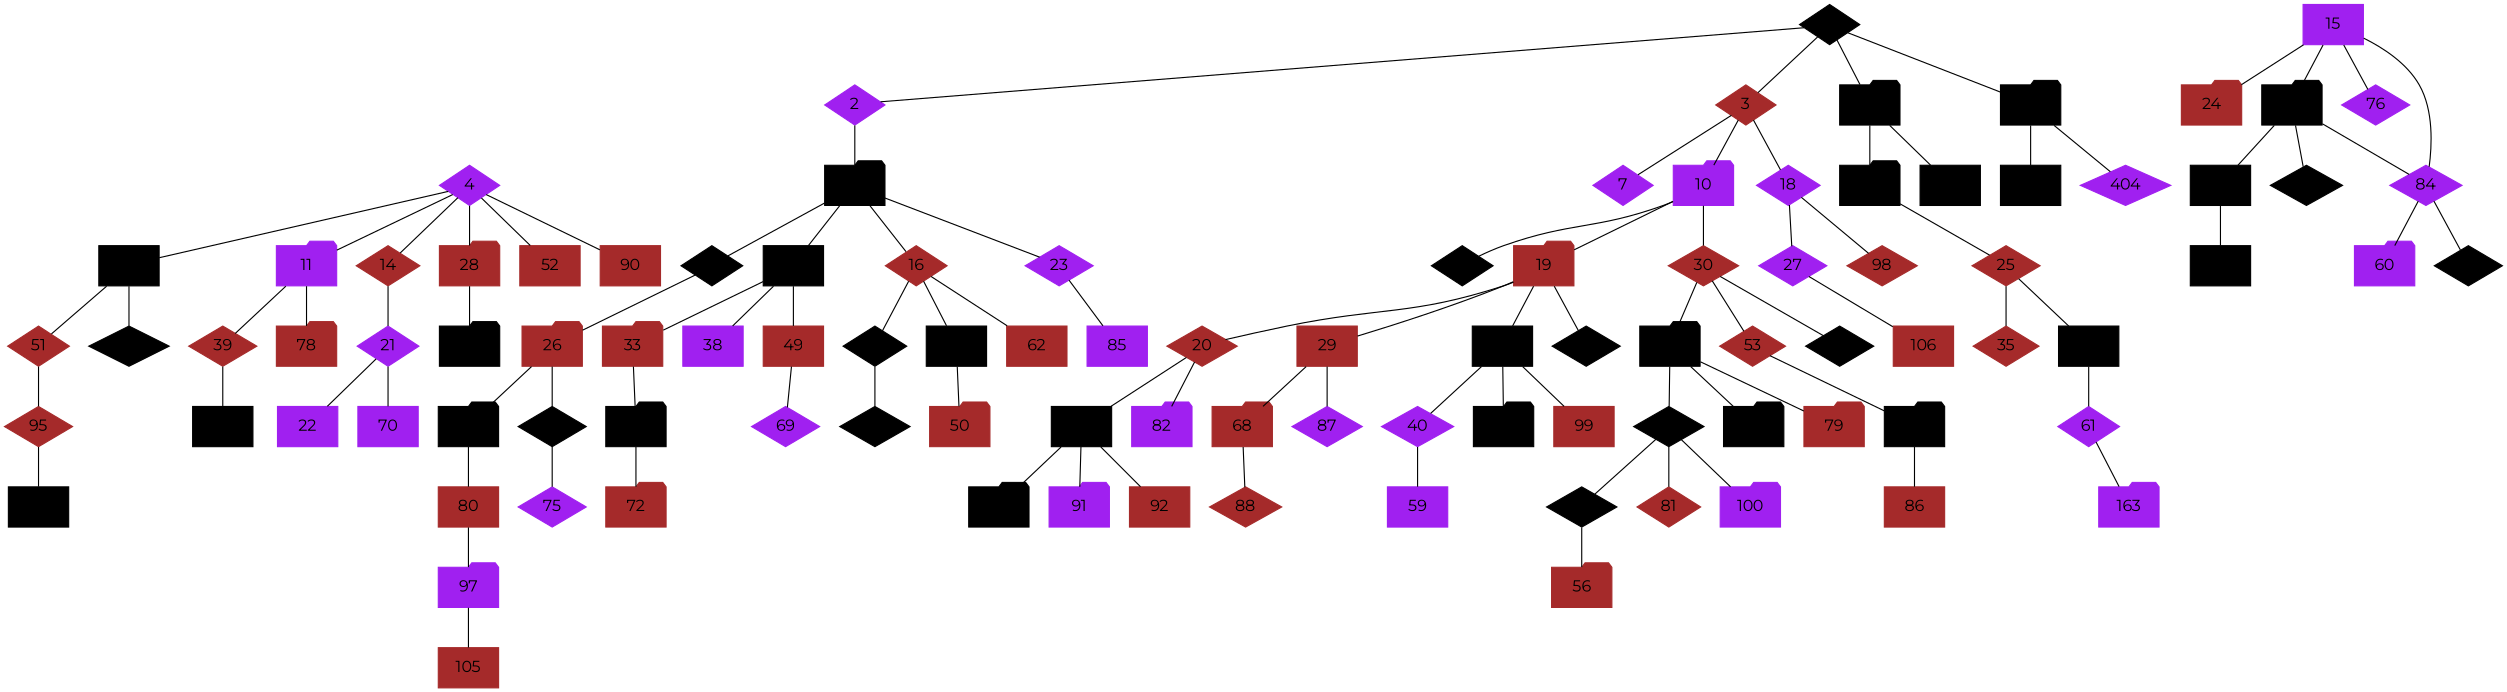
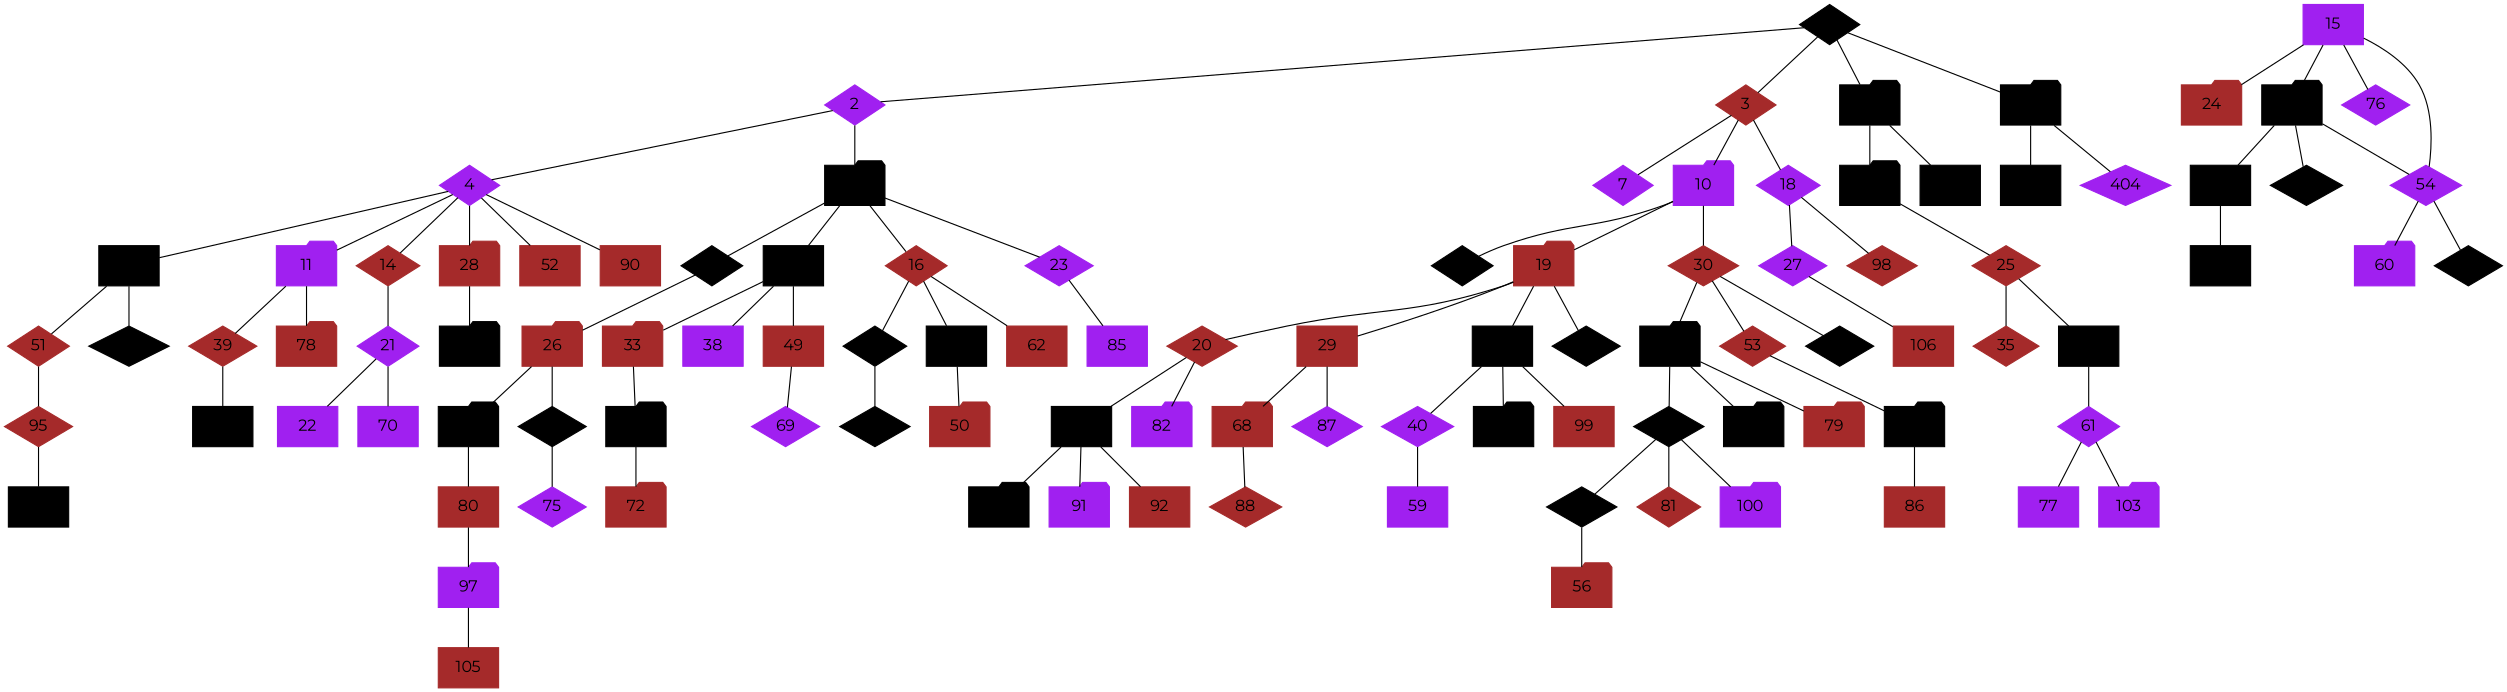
edge "2" -- "4": added
node "84": label "84" -> "54"
node "77": added
node "163": label "163" -> "103"
